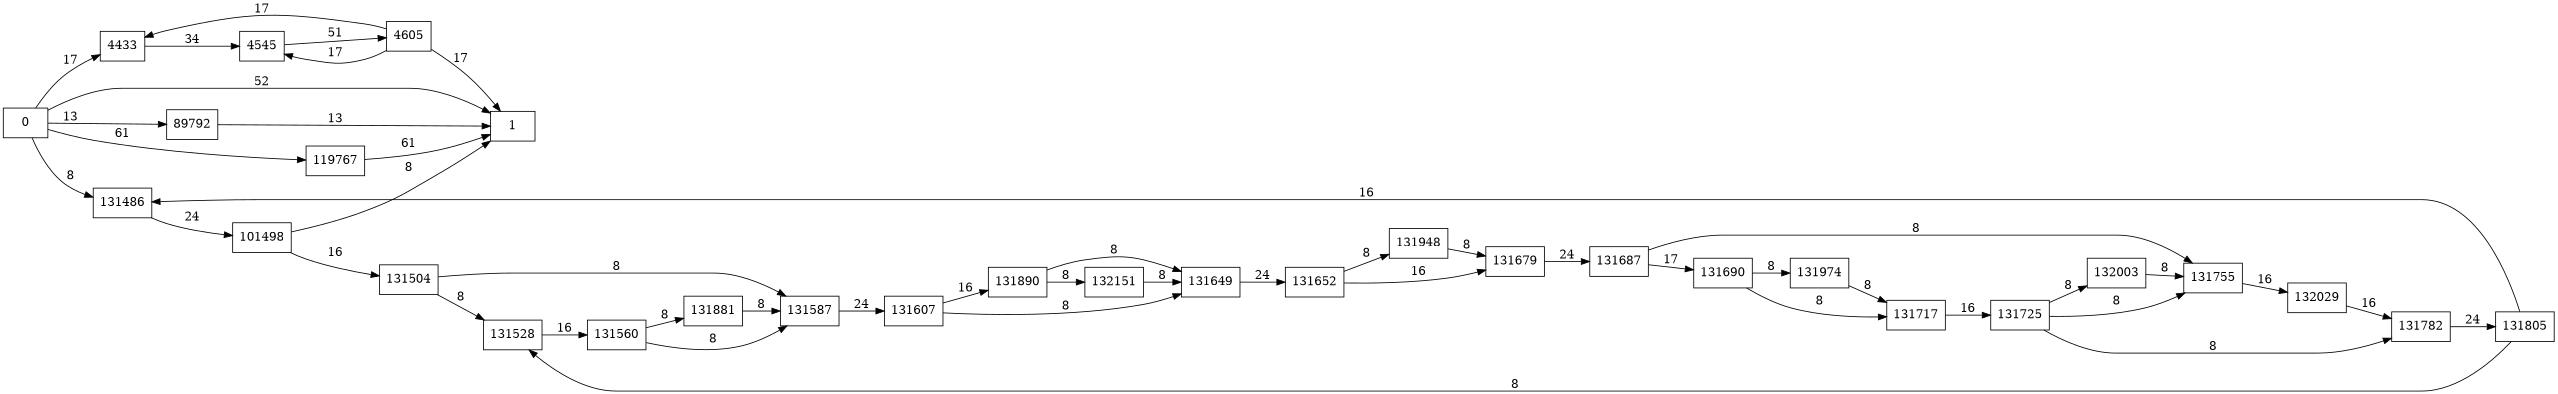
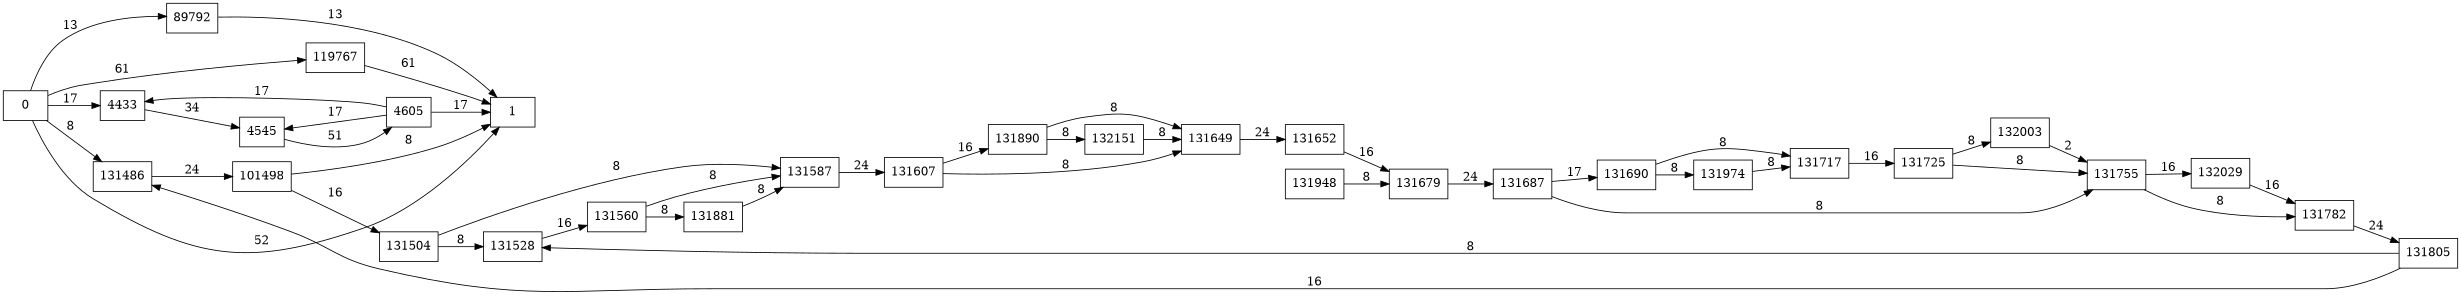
edge "131652" -> "131948": removed, label "8"
edge "132003" -> "131755": label "8" -> "2"
edge "131725" -> "131782": now "131755" -> "131782"
